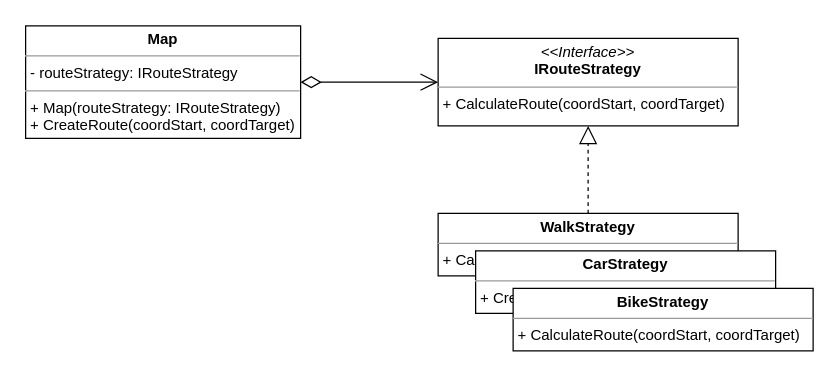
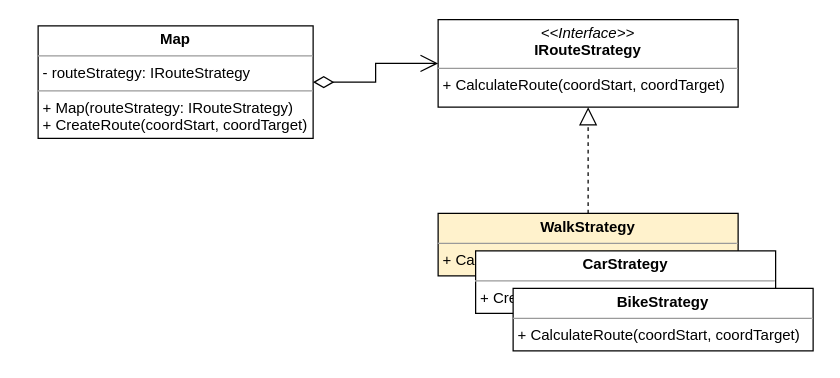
node "Map - routeStrategy: IRouteStrategy + Map(routeStrategy: IRouteStrategy) + CreateRoute(coordStart, coordTarget)": moved (163, 82) -> (176, 82)
node "<<Interface>> IRouteStrategy + CalculateRoute(coordStart, coordTarget)": moved (588, 82) -> (588, 63)
node "WalkStrategy + CalculateRoute(coordStart, coordTarget)": fillcolor #ffffff -> #fff2cc
